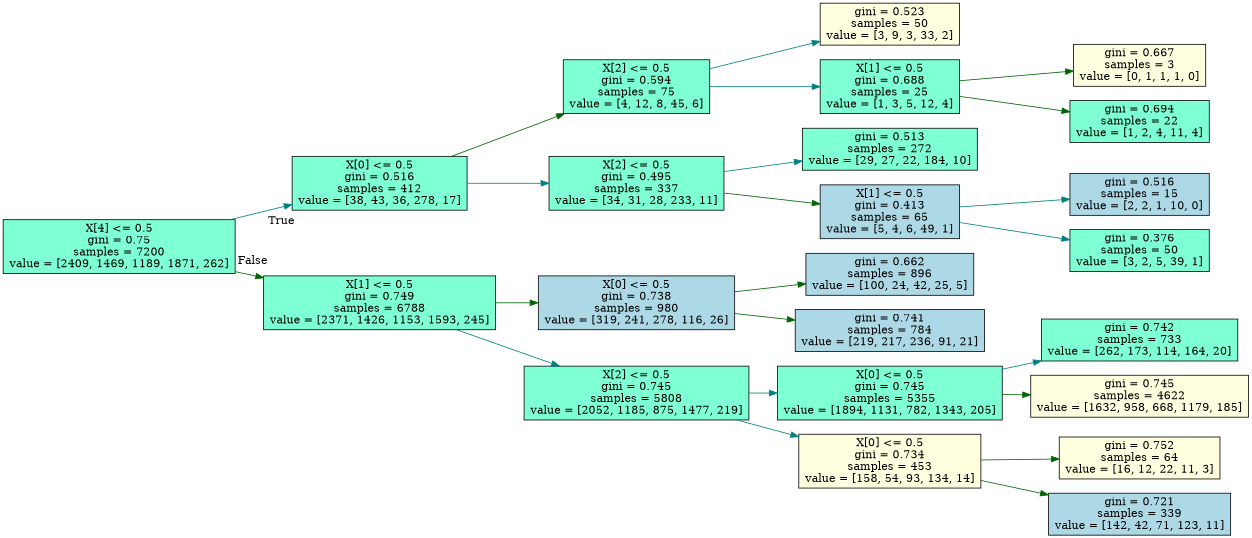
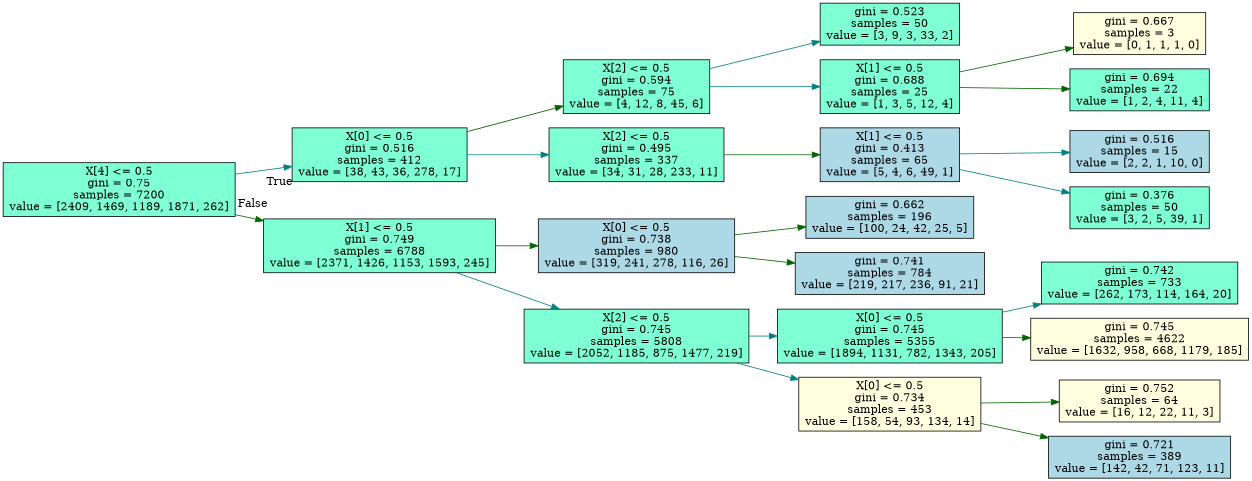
node "gini = 0.523 samples = 50 value = [3, 9, 3, 33, 2]": fillcolor lightyellow -> aquamarine
node "gini = 0.513 samples = 272 value = [29, 27, 22, 184, 10]": removed
node "gini = 0.662 samples = 896 value = [100, 24, 42, 25, 5]": label "gini = 0.662 samples = 896 value = [100, 24, 42, 25, 5]" -> "gini = 0.662 samples = 196 value = [100, 24, 42, 25, 5]"
node "gini = 0.721 samples = 339 value = [142, 42, 71, 123, 11]": label "gini = 0.721 samples = 339 value = [142, 42, 71, 123, 11]" -> "gini = 0.721 samples = 389 value = [142, 42, 71, 123, 11]"
